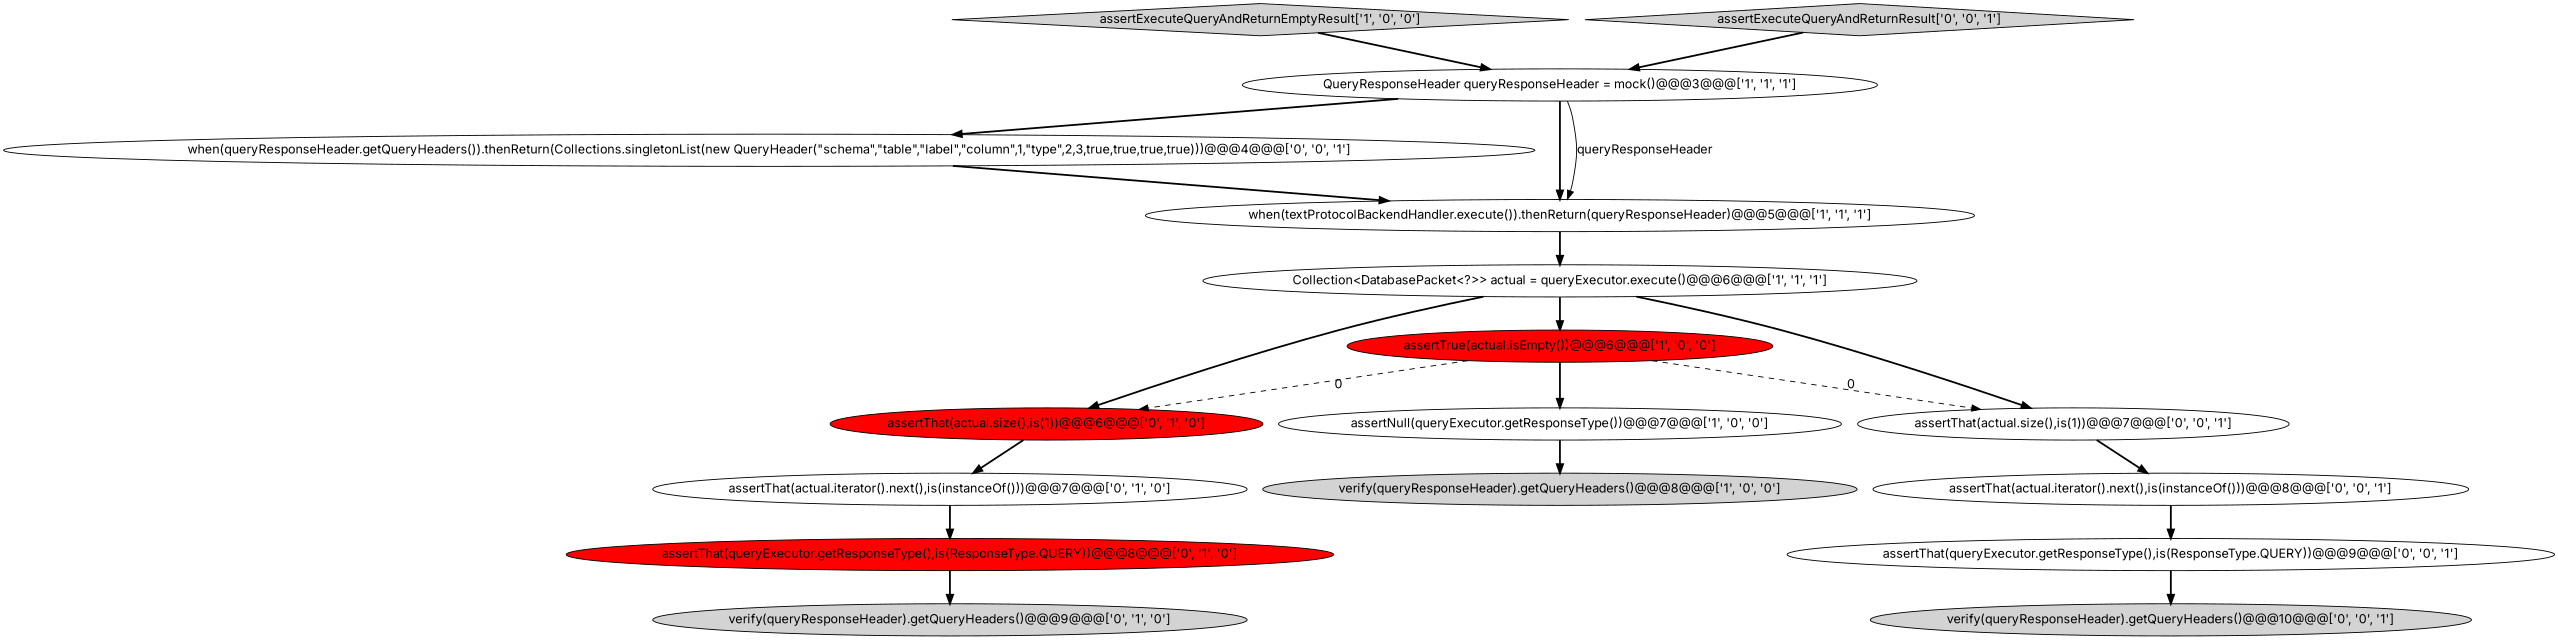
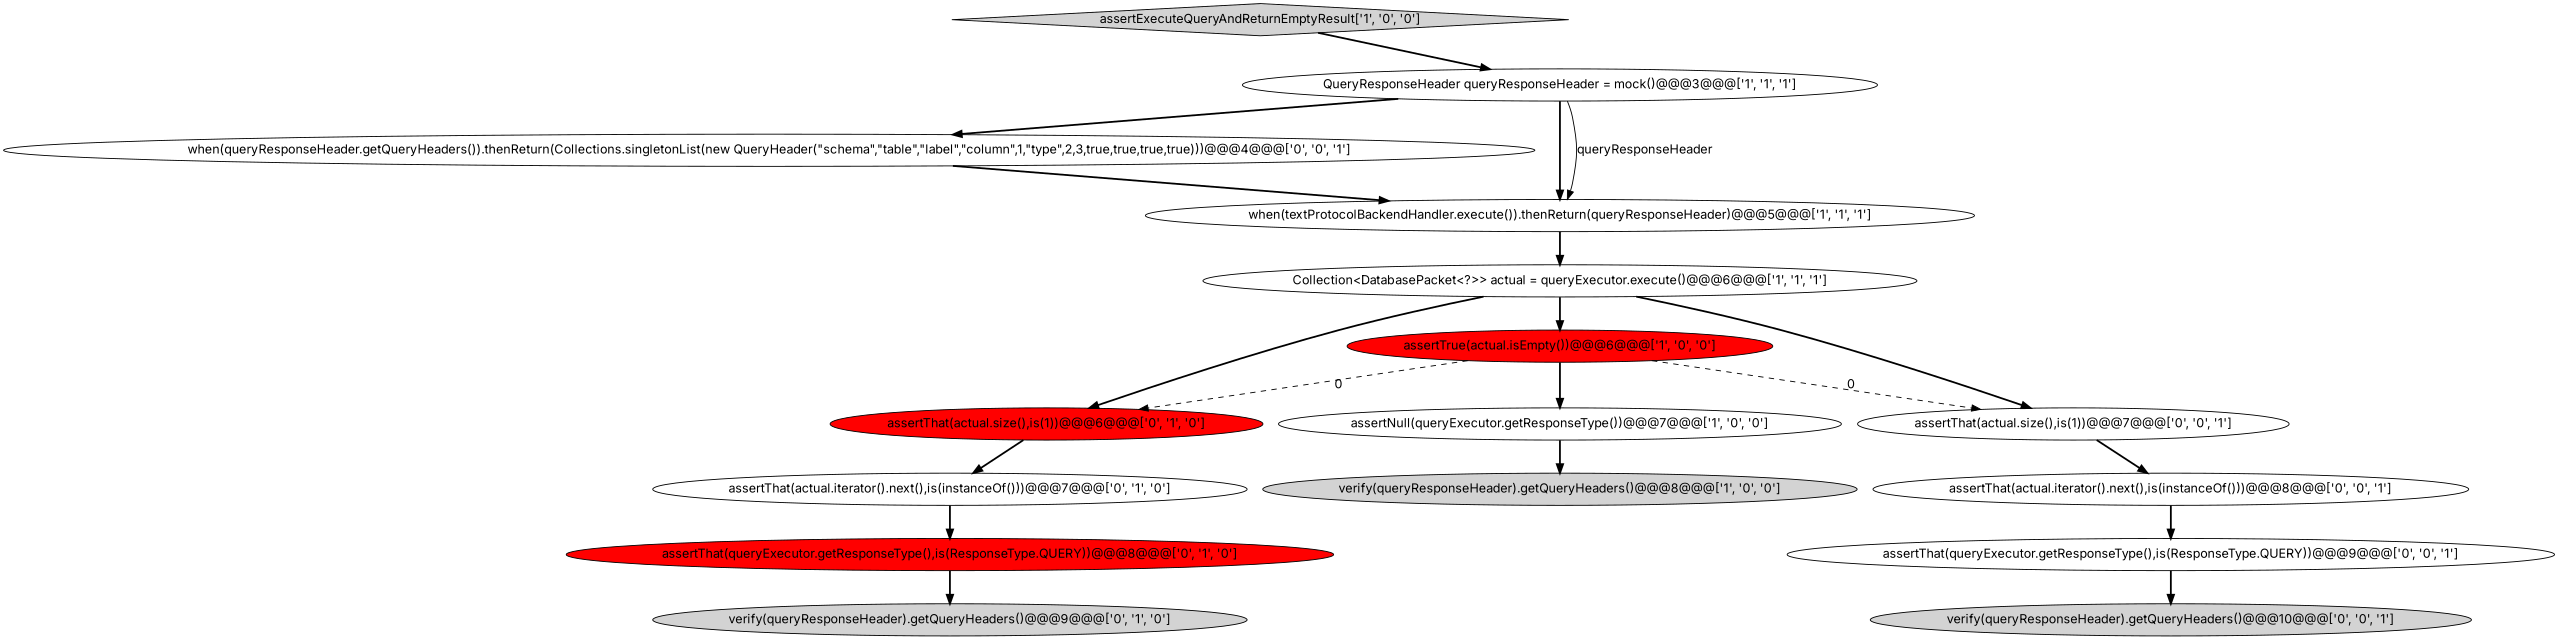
node "assertExecuteQueryAndReturnResult['0', '0', '1']": removed
